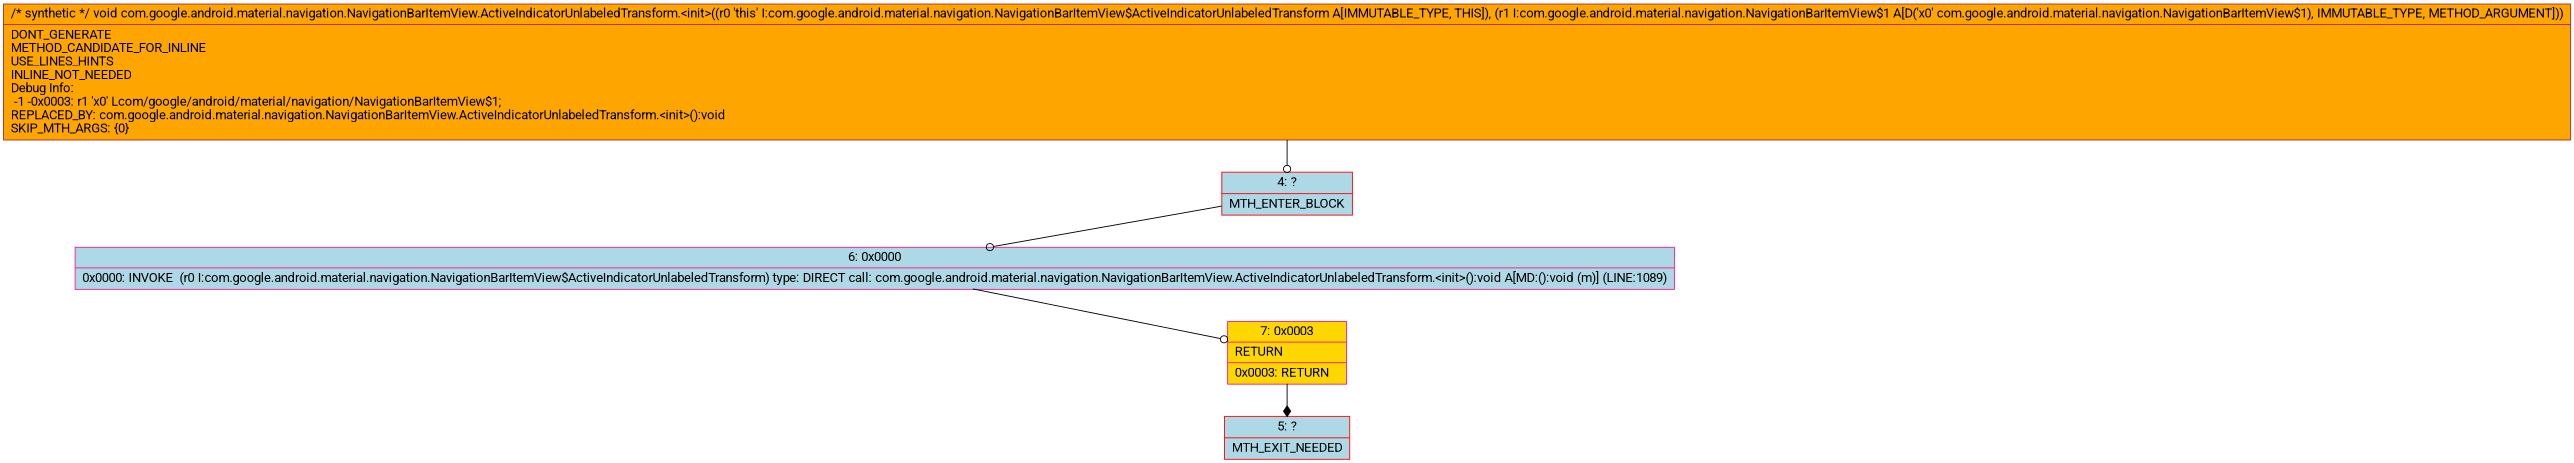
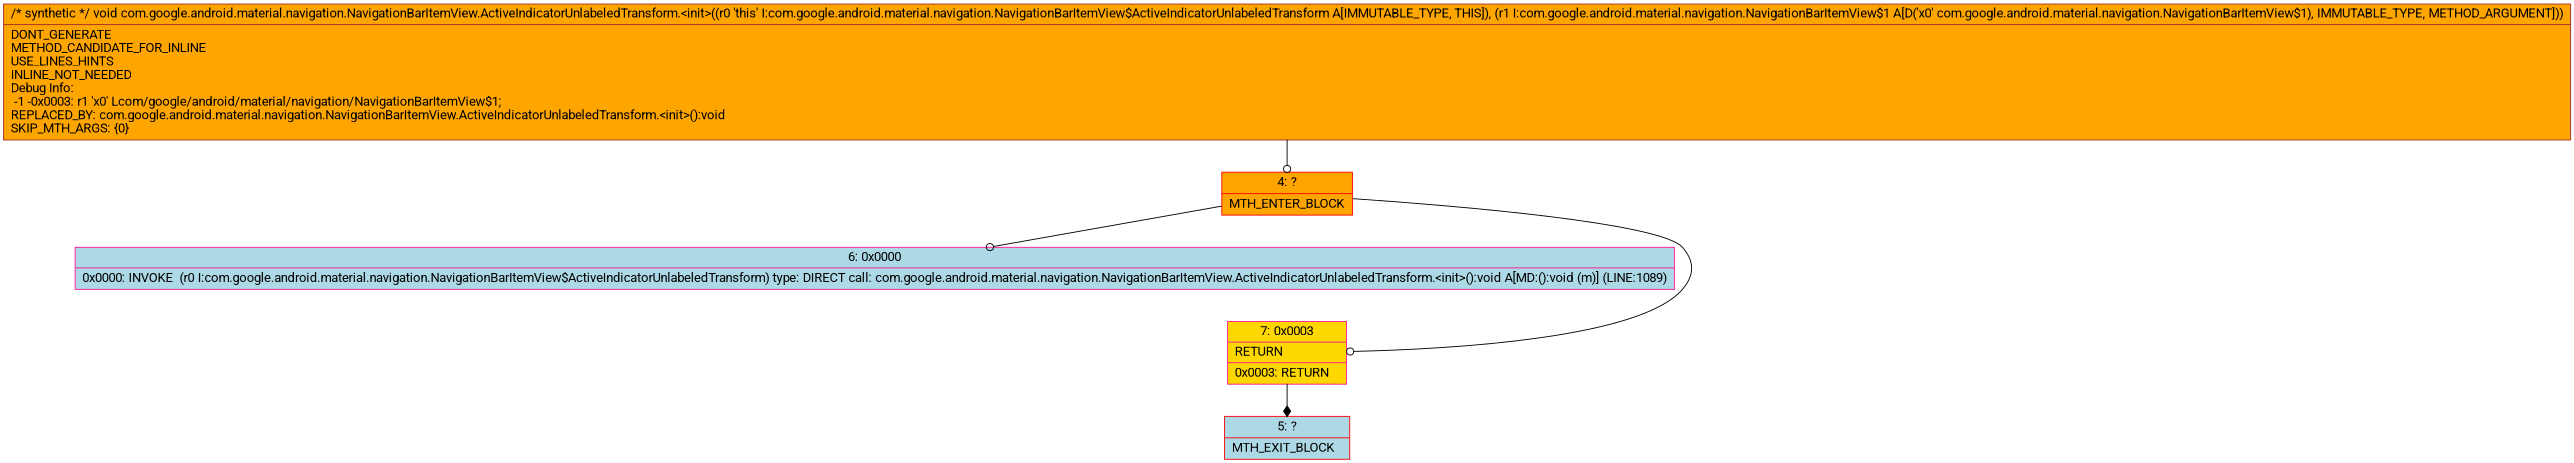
node "4: ?": fillcolor lightblue -> orange
edge "6: 0x0000" -> "7: 0x0003": now "4: ?" -> "7: 0x0003"
node "5: ?": text "MTH_EXIT_NEEDED" -> "MTH_EXIT_BLOCK"
